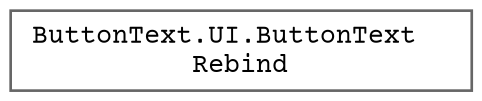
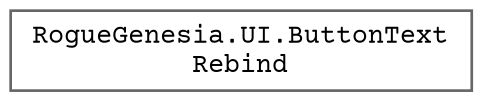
node "ButtonText.UI.ButtonText Rebind": label "ButtonText.UI.ButtonText Rebind" -> "RogueGenesia.UI.ButtonText Rebind"
